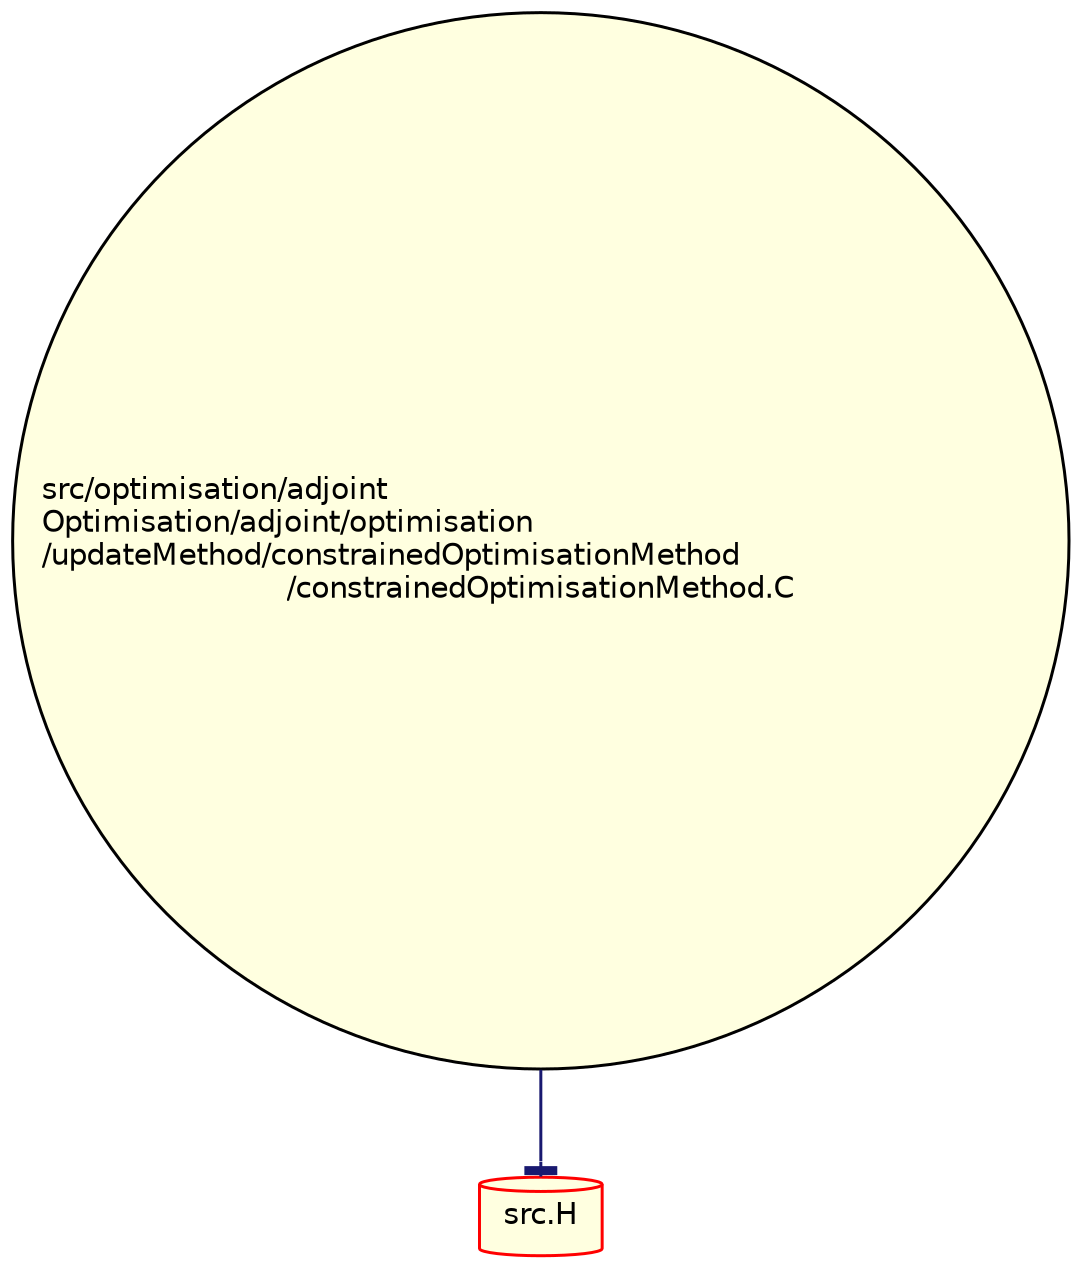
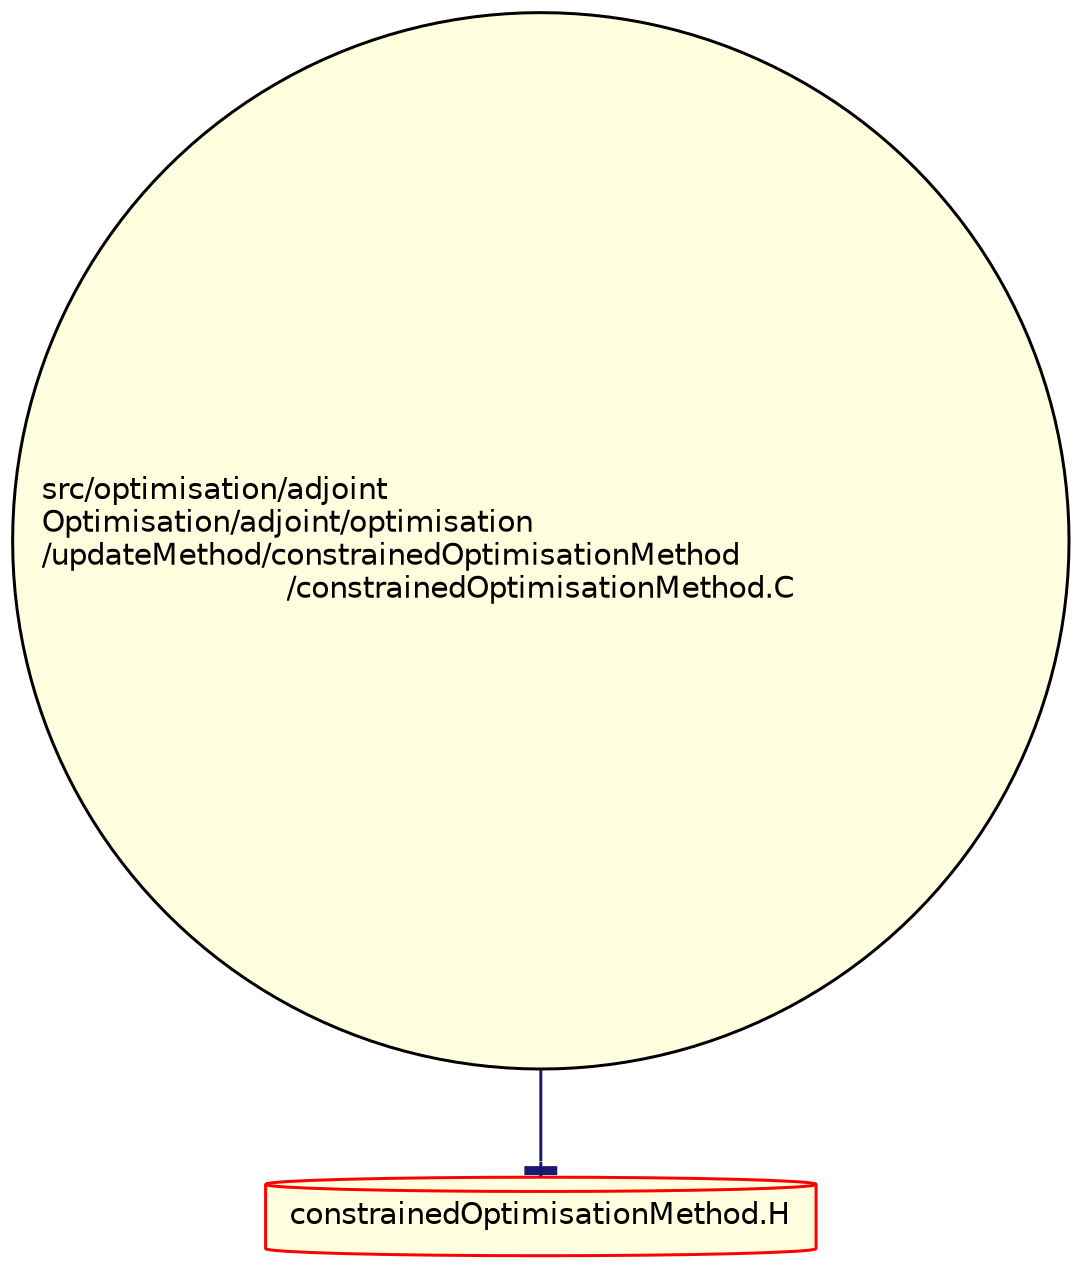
node "src.H": label "src.H" -> "constrainedOptimisationMethod.H"
